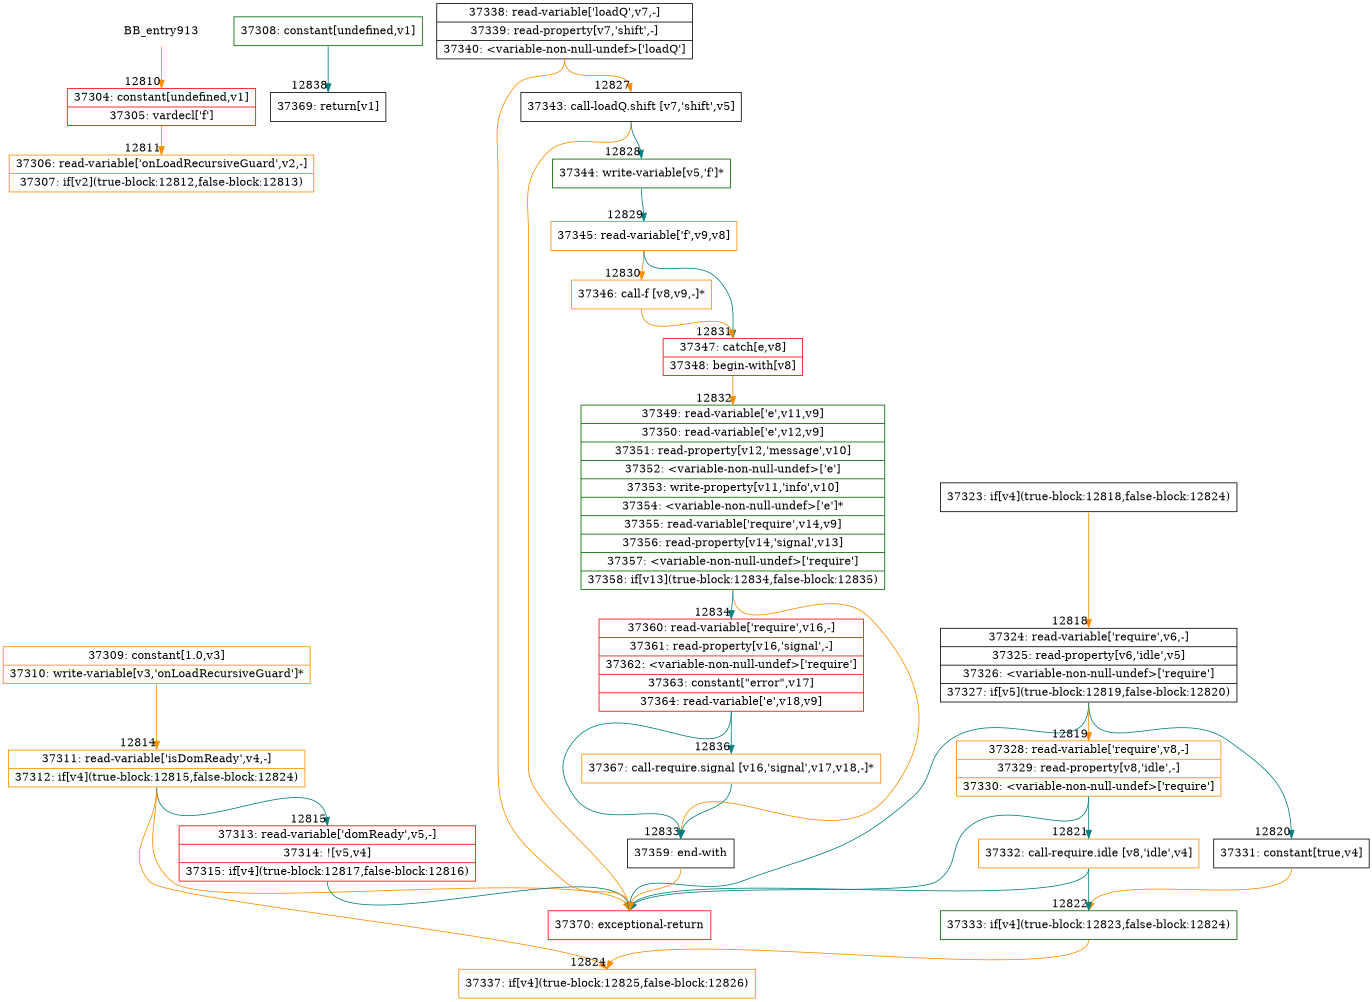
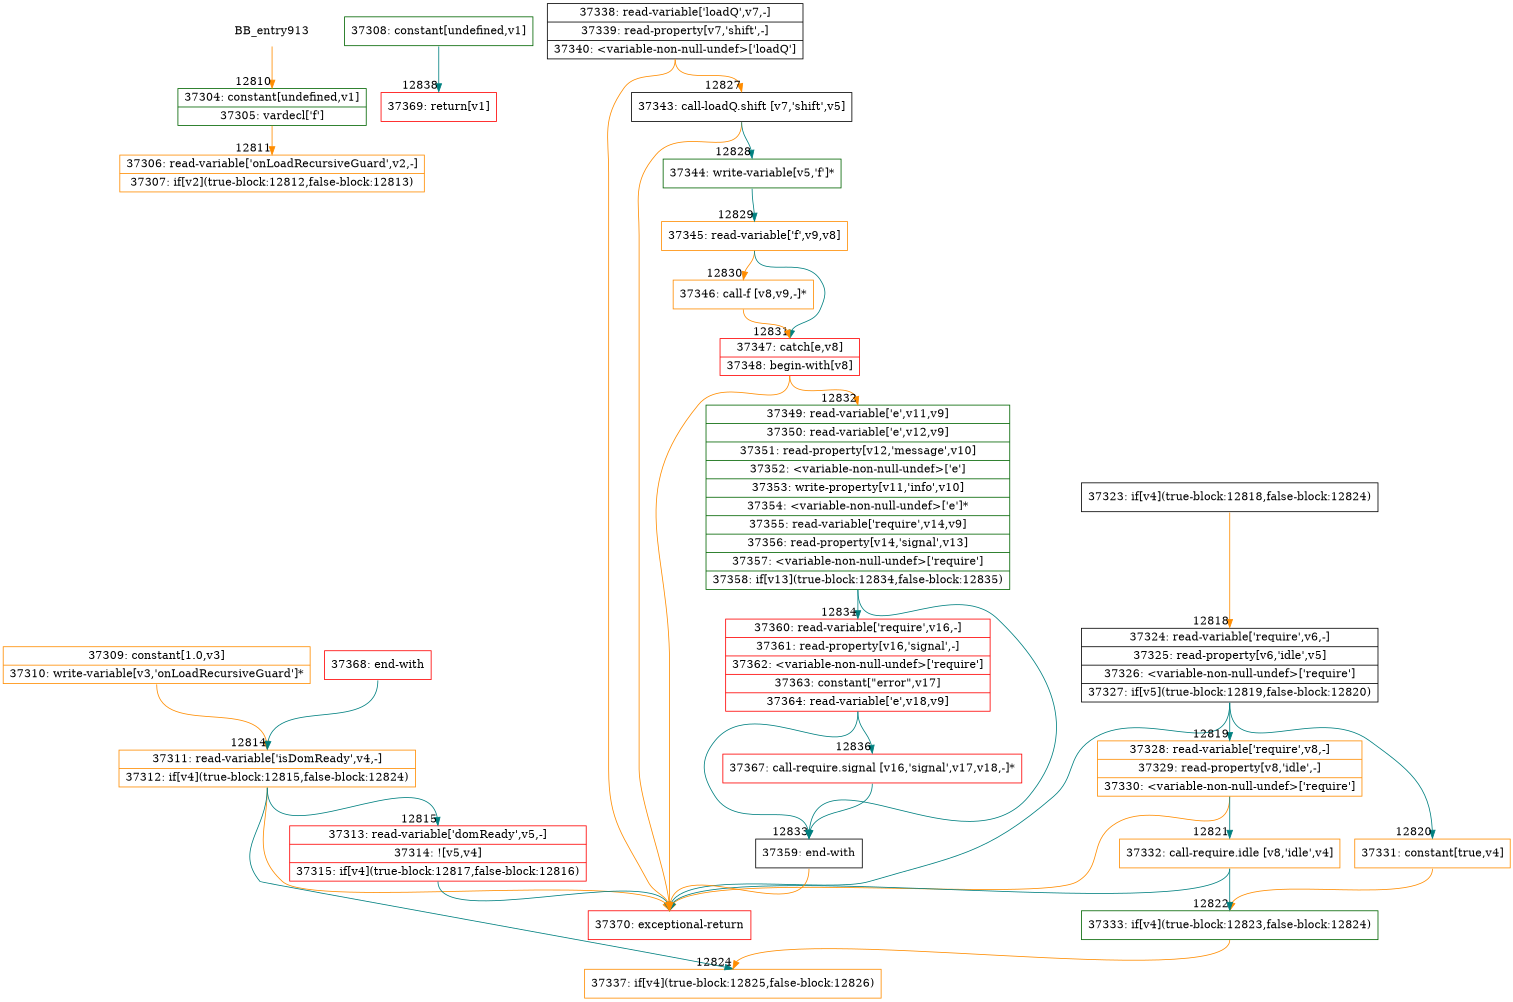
node "37304: constant[undefined,v1]": color red -> darkgreen
node "37369: return[v1]": color black -> red
edge "37347: catch[e,v8]" -> "37370: exceptional-return": added
node "37368: end-with": added
edge "37324: read-variable['require',v6,-]" -> "37328: read-variable['require',v8,-]": color darkorange -> teal
edge "37349: read-variable['e',v11,v9]" -> "37359: end-with": color darkorange -> teal
node "37367: call-require.signal [v16,'signal',v17,v18,-]*": color darkorange -> red
node "37331: constant[true,v4]": color black -> darkorange
edge "37328: read-variable['require',v8,-]" -> "37370: exceptional-return": color teal -> darkorange
edge "37311: read-variable['isDomReady',v4,-]" -> "37337: if[v4](true-block:12825,false-block:12826)": color darkorange -> teal
